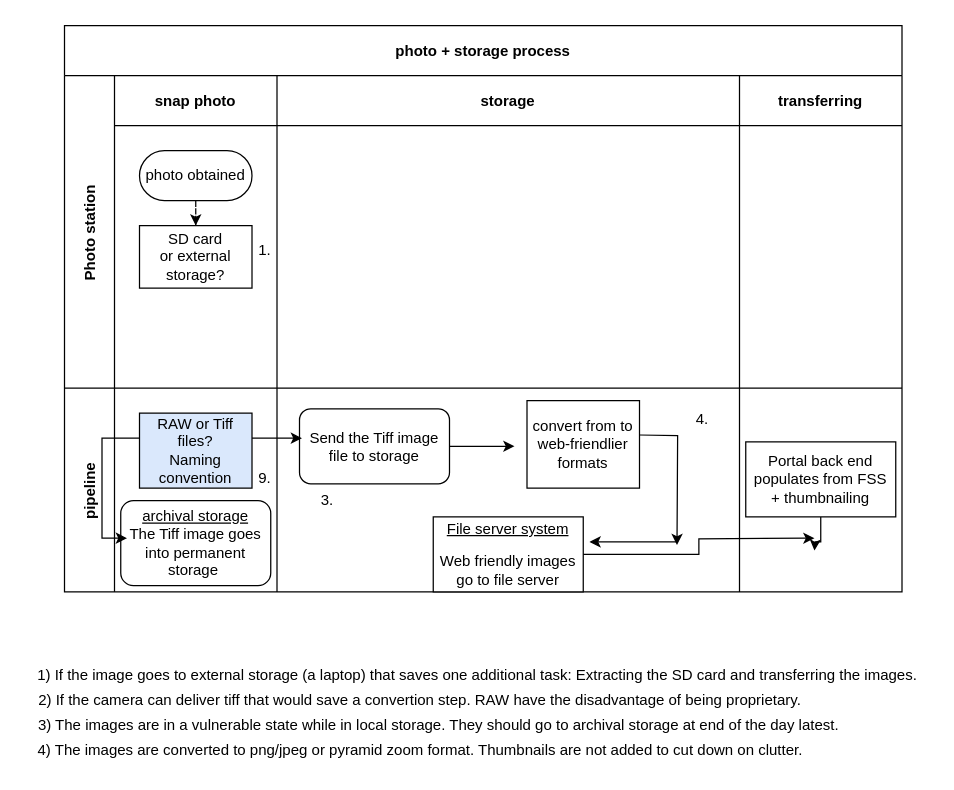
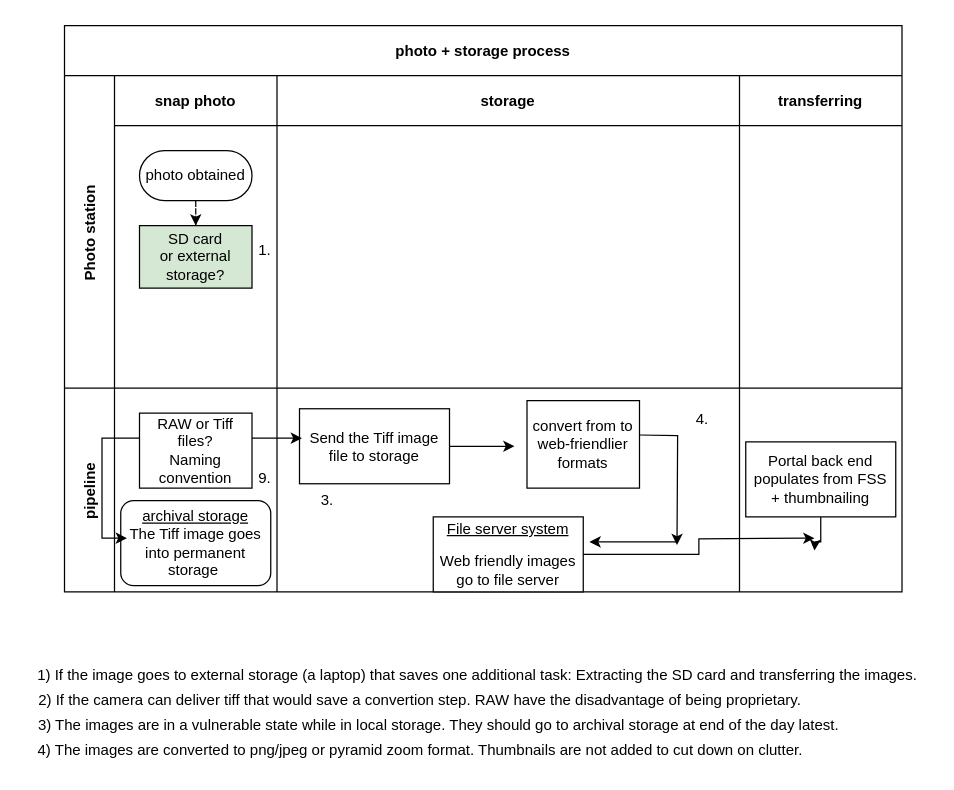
node "SD card or external storage?": fillcolor #ffffff -> #d5e8d4
node "Send the Tiff image file to storage": shape rounded rectangle -> rectangle
node "RAW or Tiff files? Naming convention": fillcolor #dae8fc -> #ffffff
